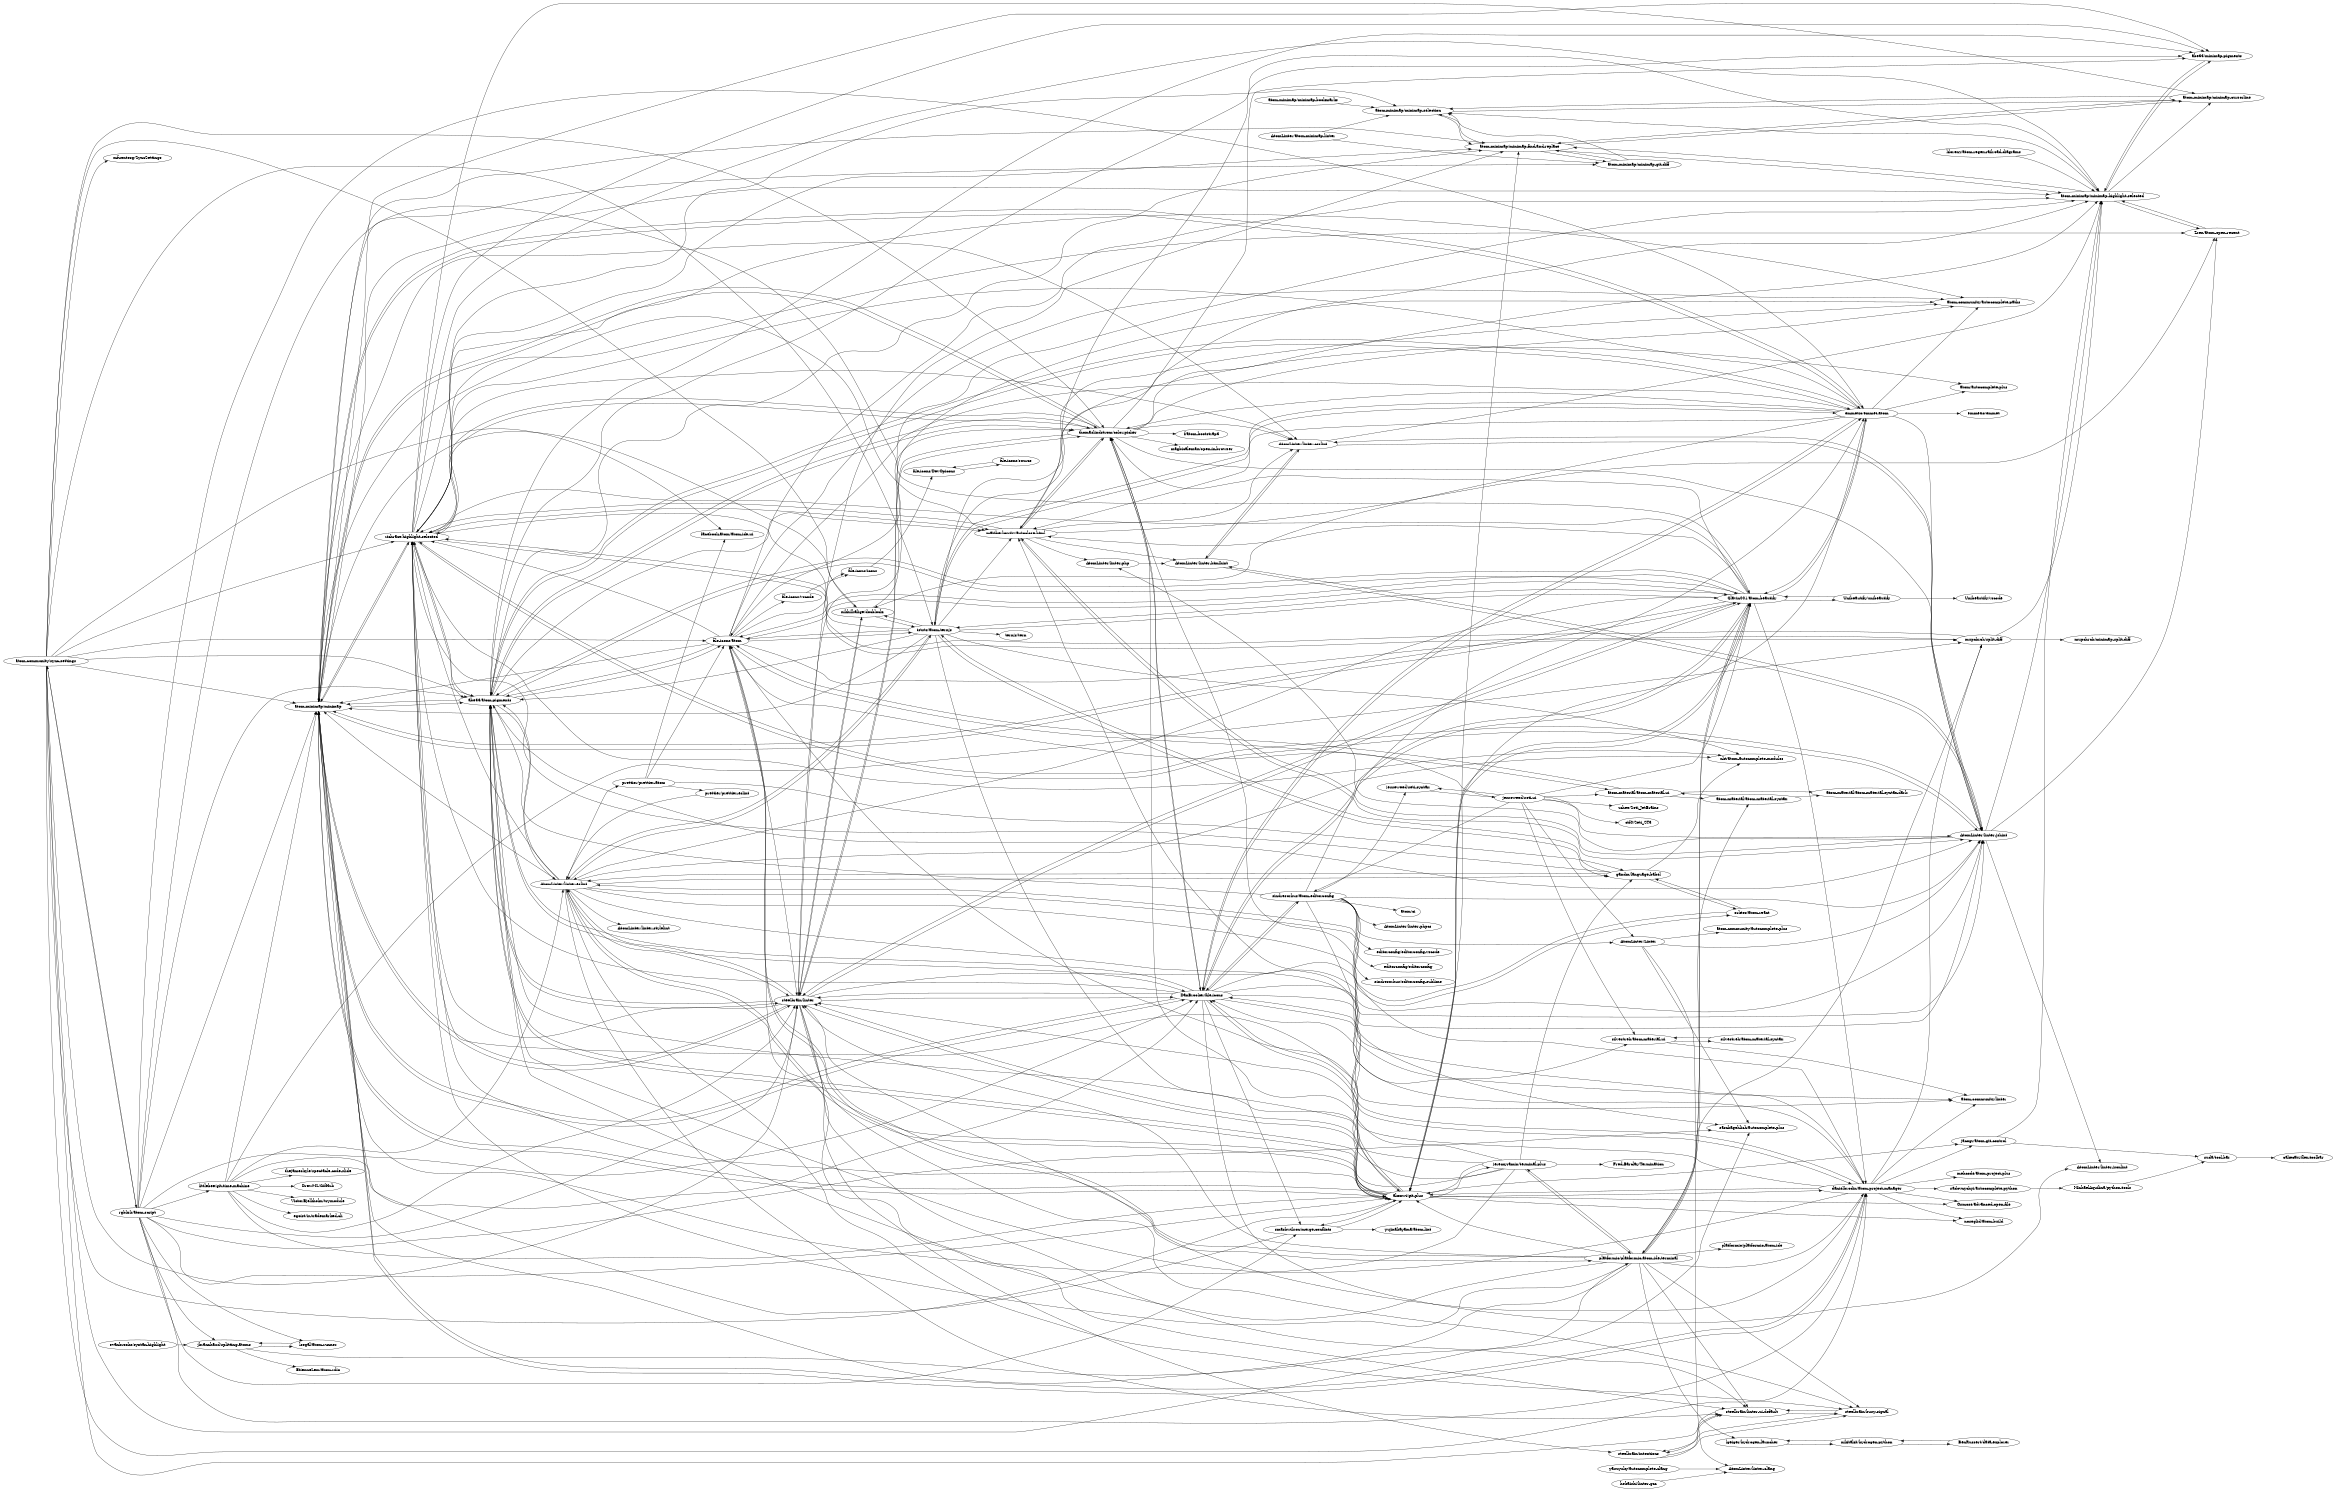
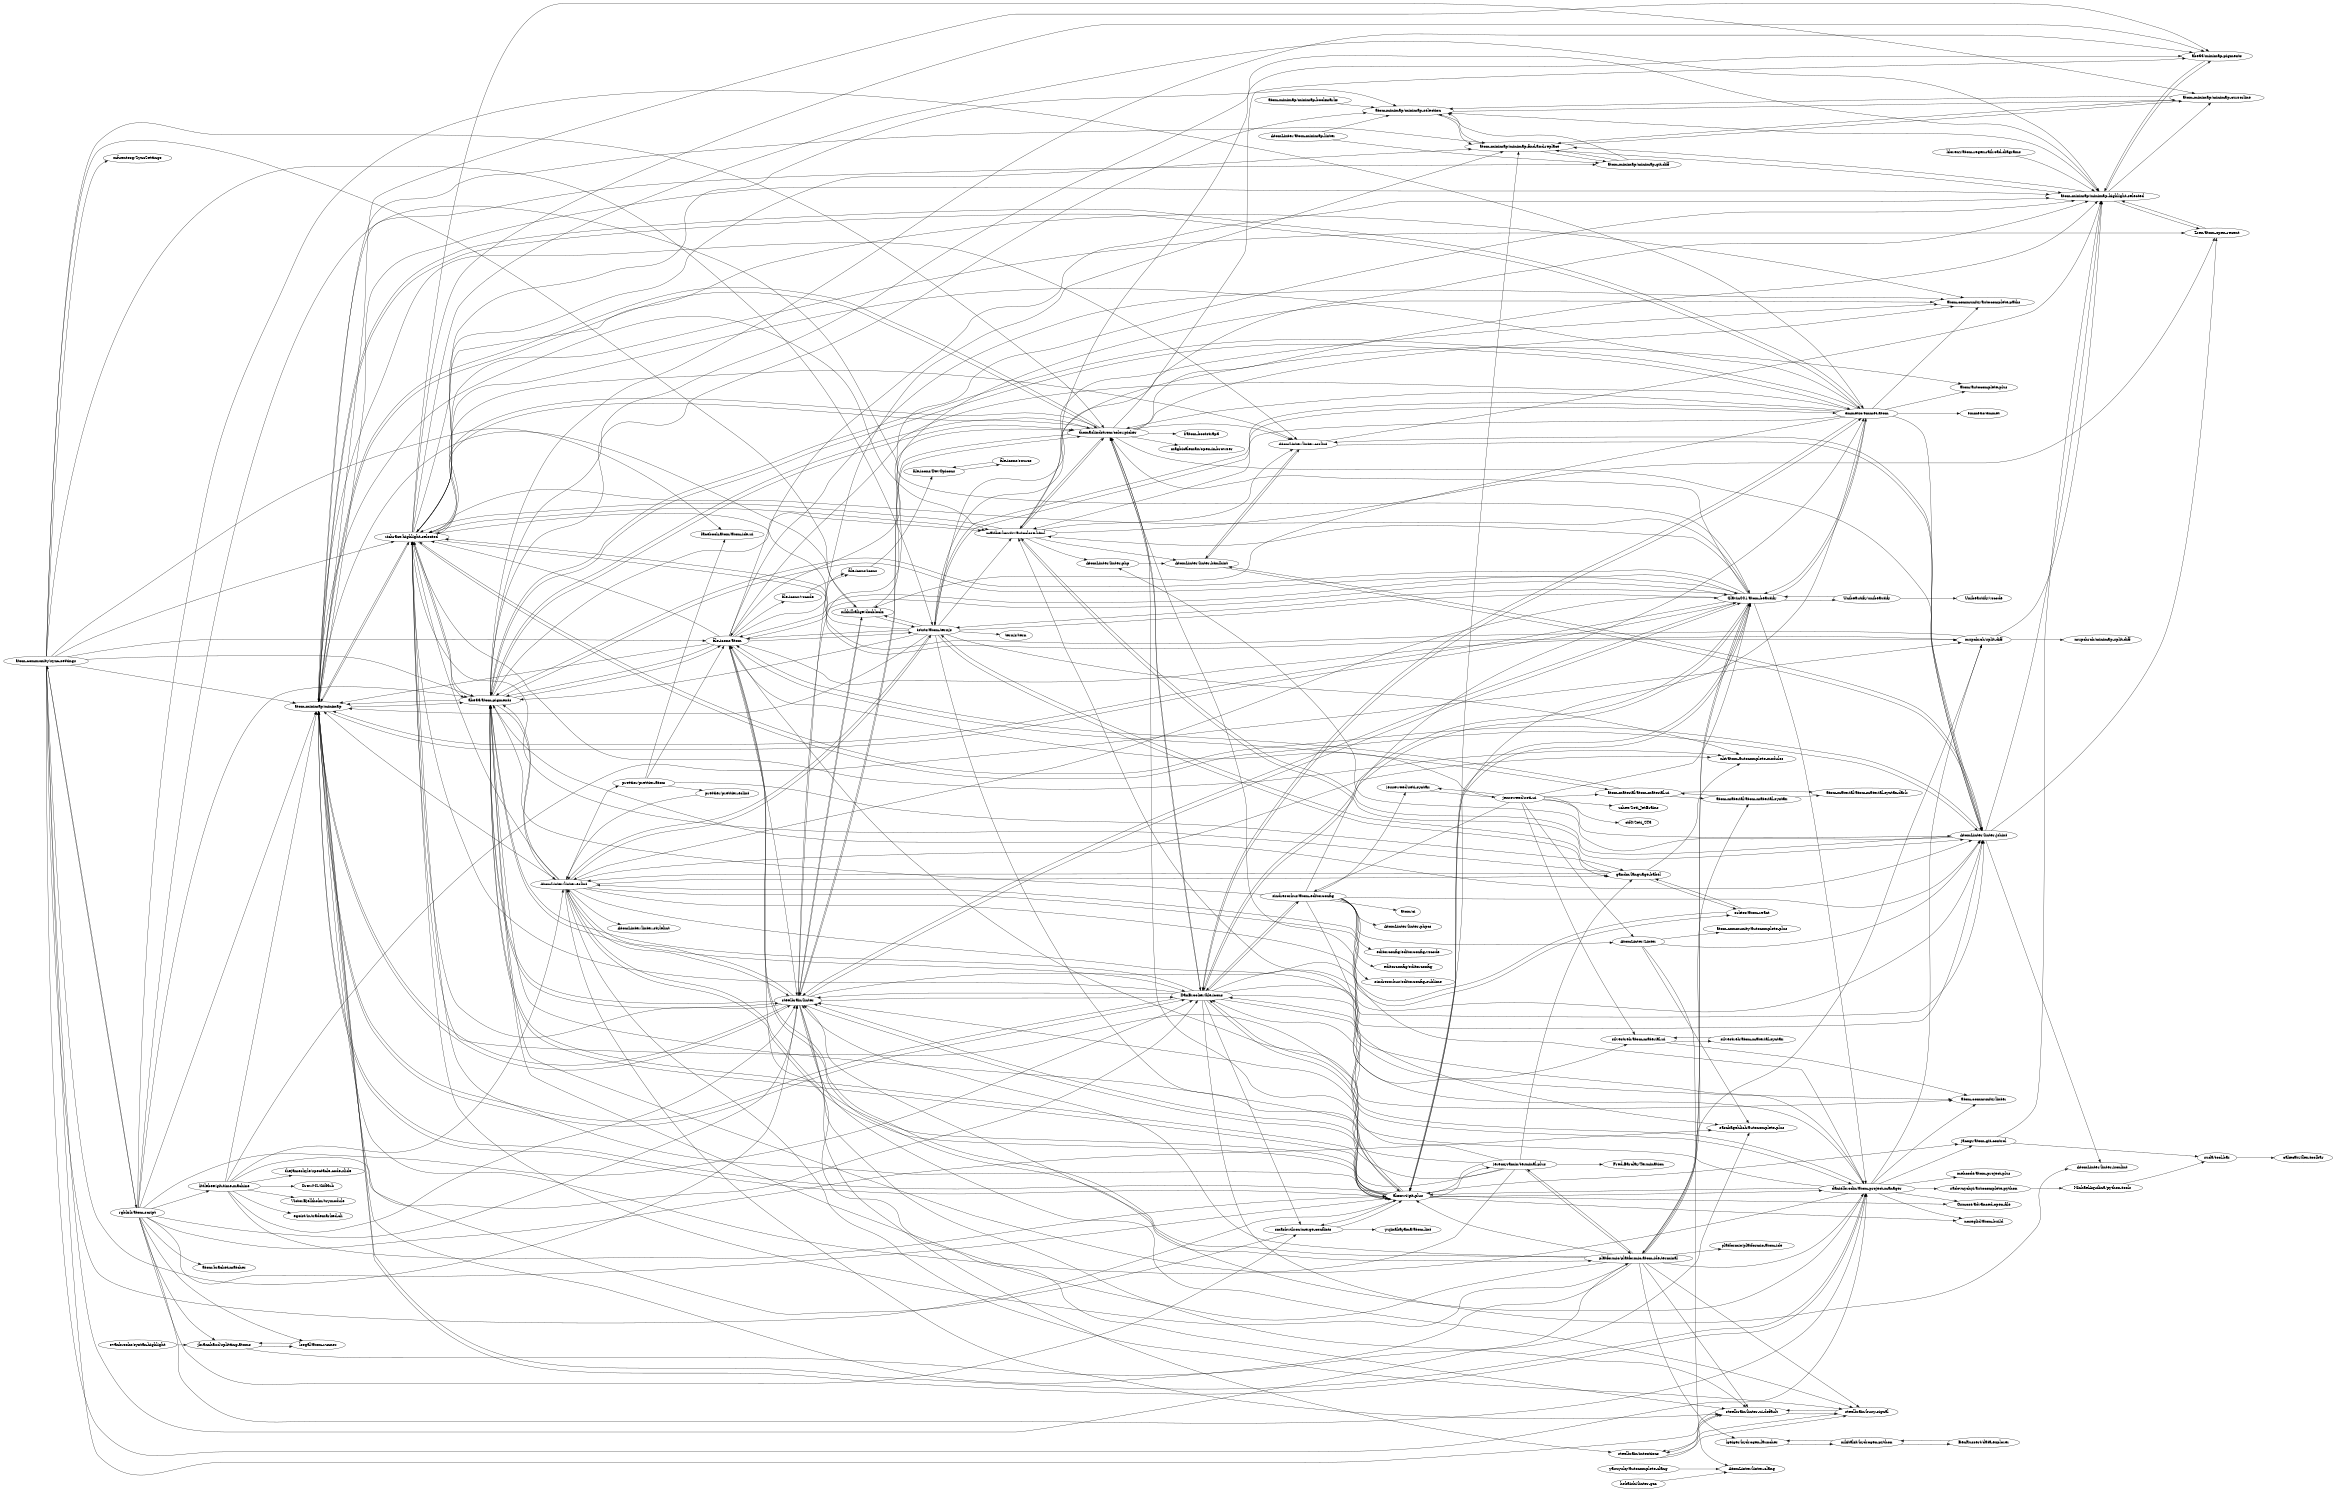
edge "abe33/atom-pigments" -> "atom-minimap/minimap-find-and-replace": now "abe33/atom-pigments" -> "atom-minimap/minimap-selection"
node "atom/bracket-matcher": added
node "EtienneLem/atom-rdio": removed
